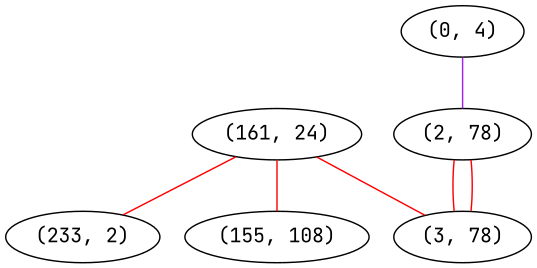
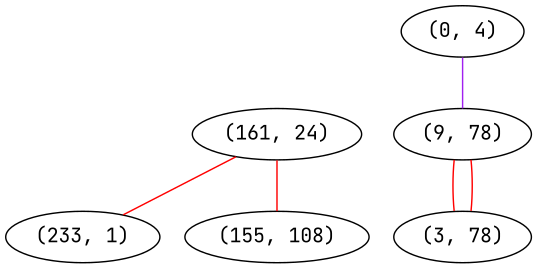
node "(2, 78)": label "(2, 78)" -> "(9, 78)"
edge "(161, 24)" -- "(3, 78)": removed
node "(233, 2)": label "(233, 2)" -> "(233, 1)"
